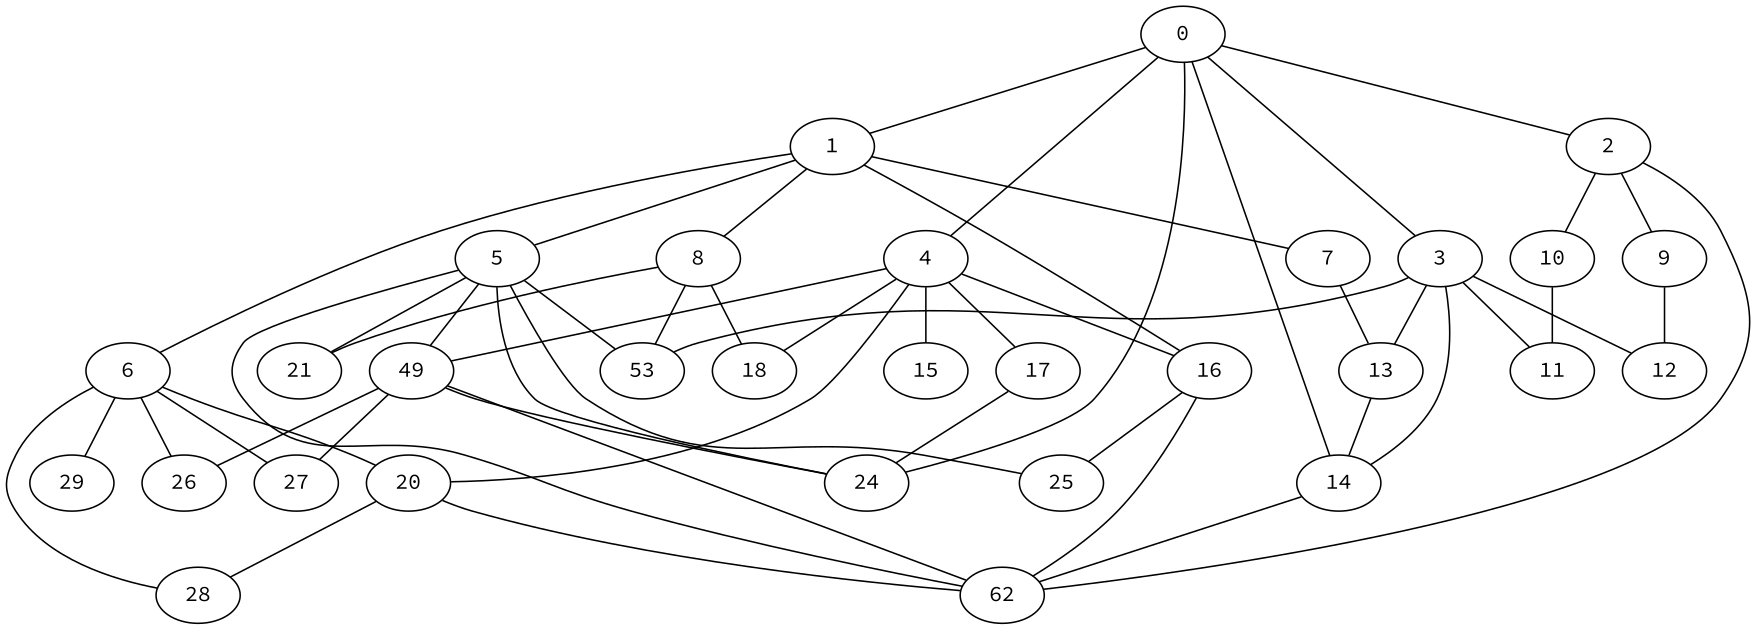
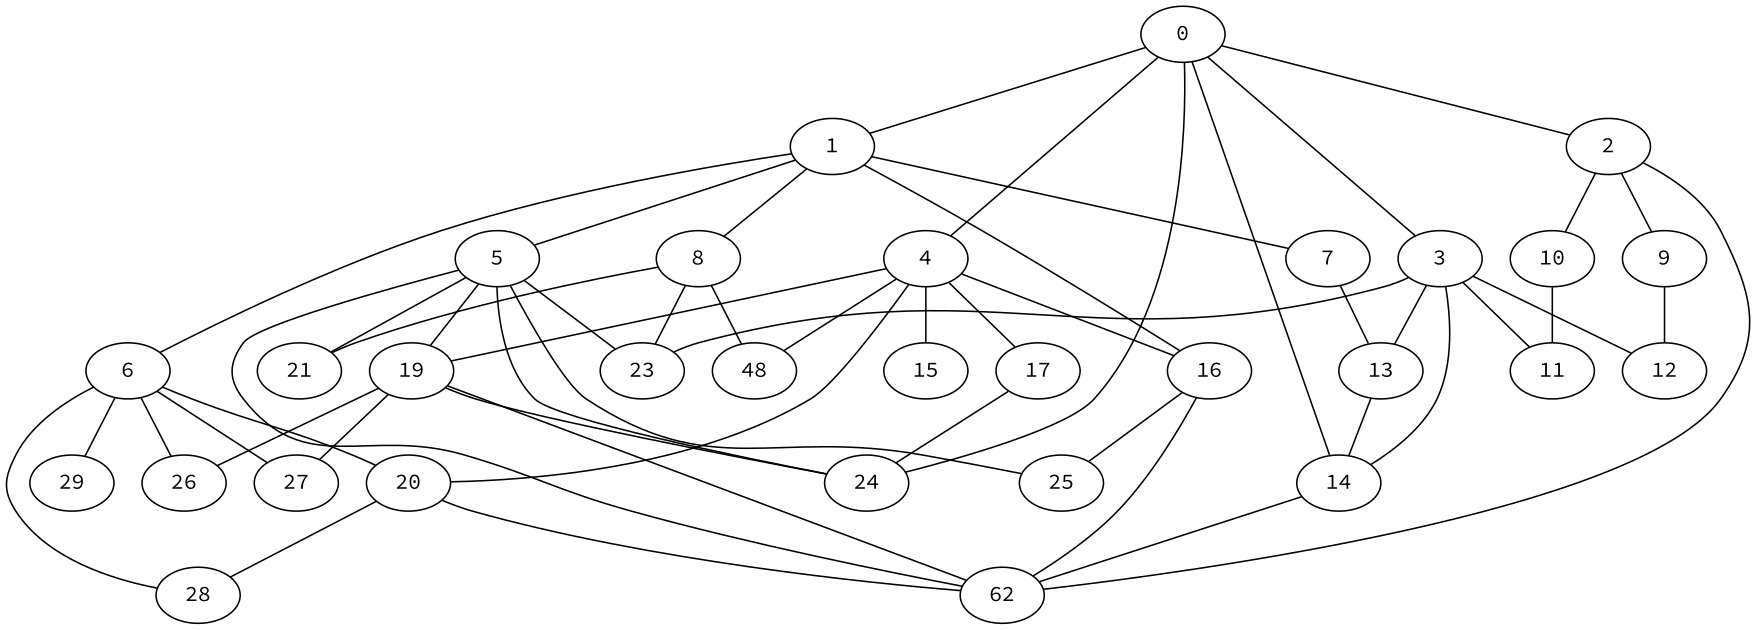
node "49": label "49" -> "19"
node "53": label "53" -> "23"
node "18": label "18" -> "48"
